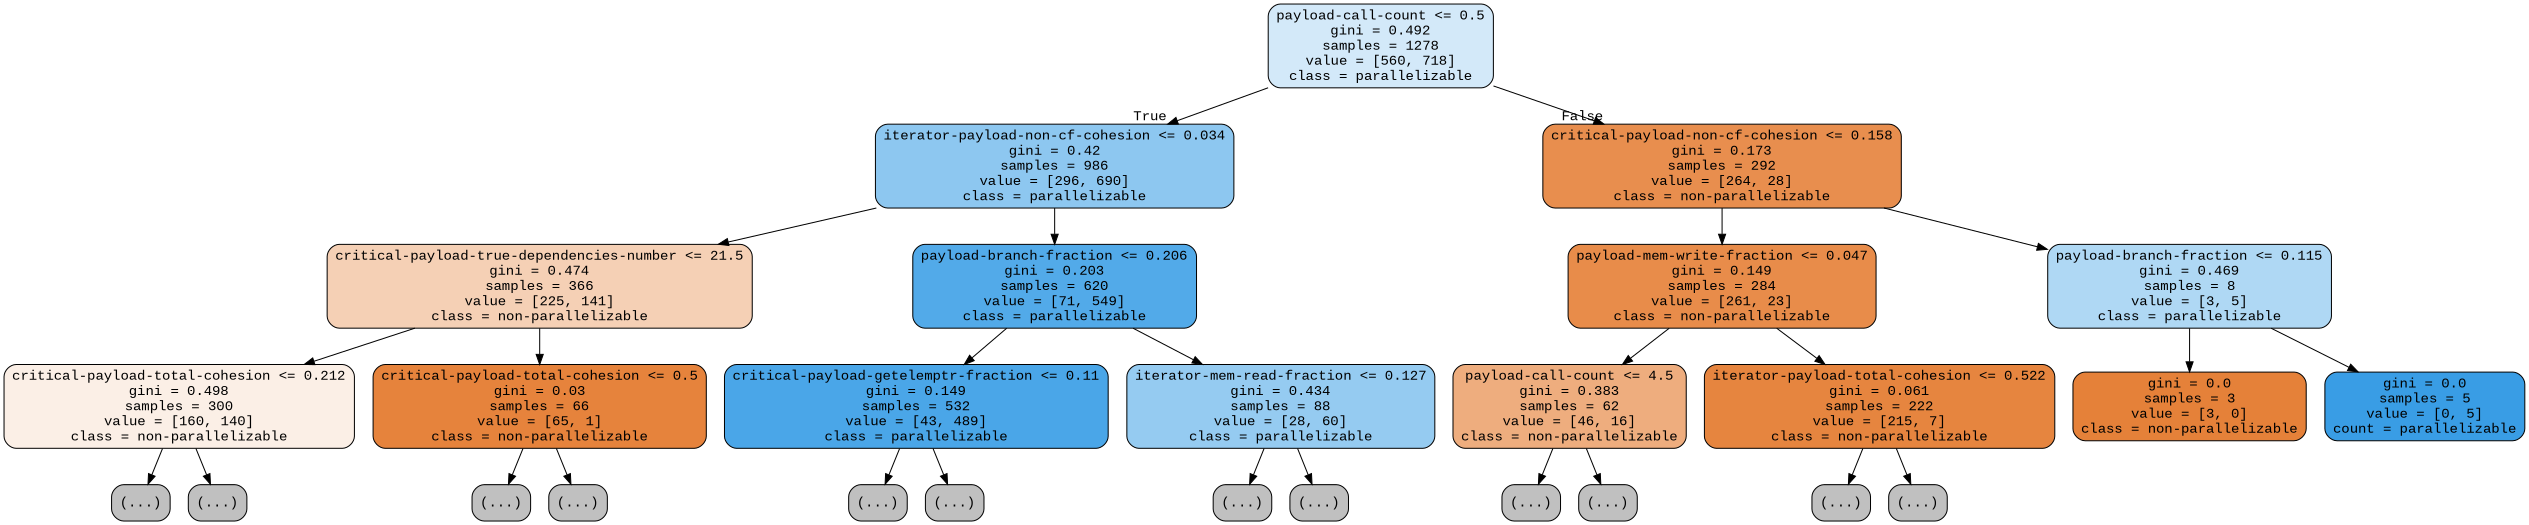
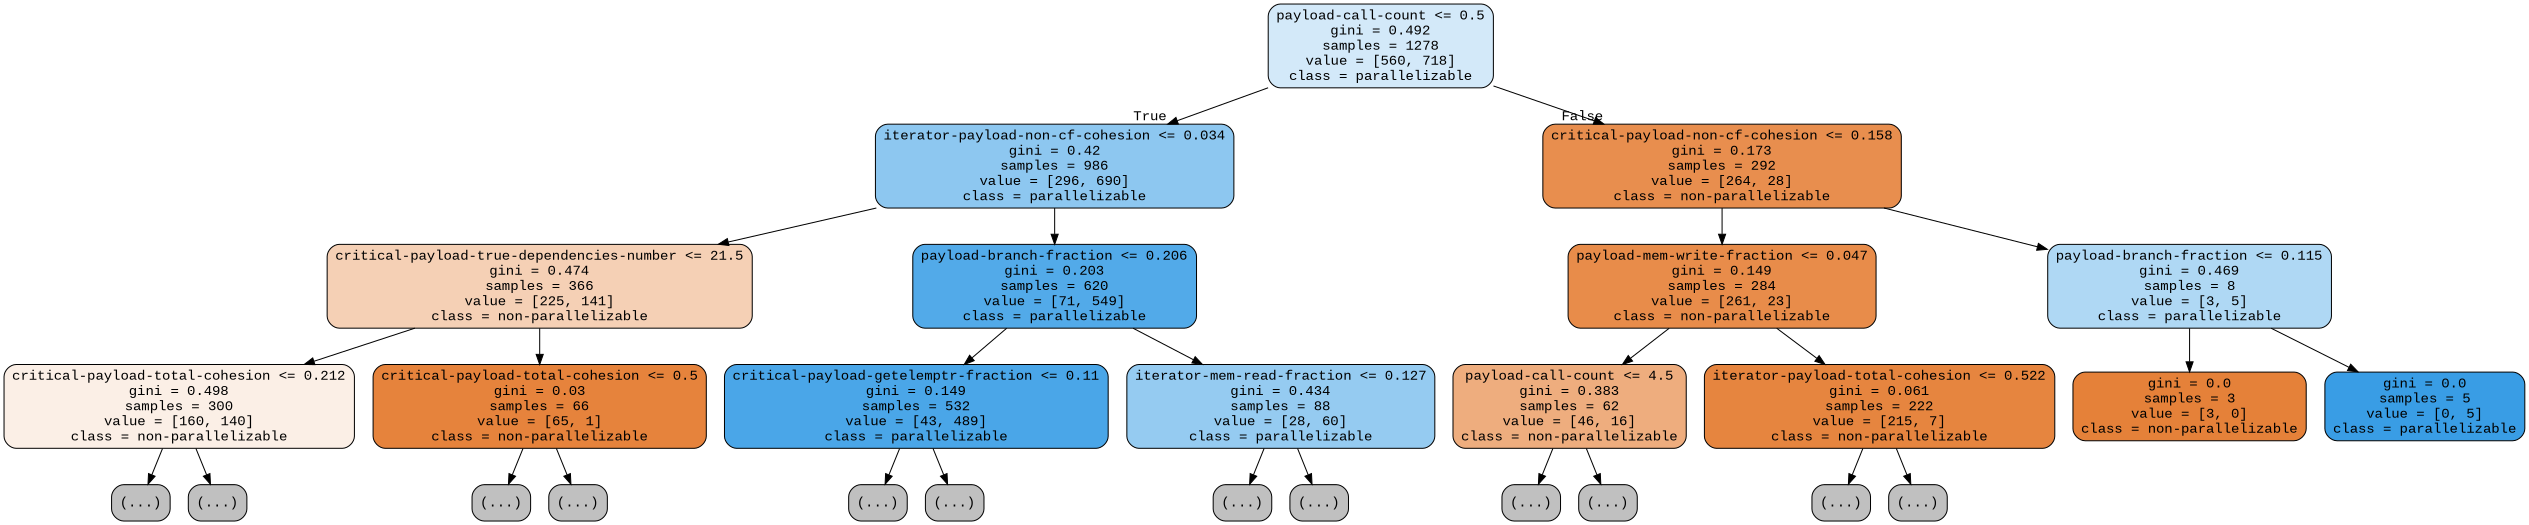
node "gini = 0.0 samples = 5 value = [0, 5] count = parallelizable": label "gini = 0.0 samples = 5 value = [0, 5] count = parallelizable" -> "gini = 0.0 samples = 5 value = [0, 5] class = parallelizable"
